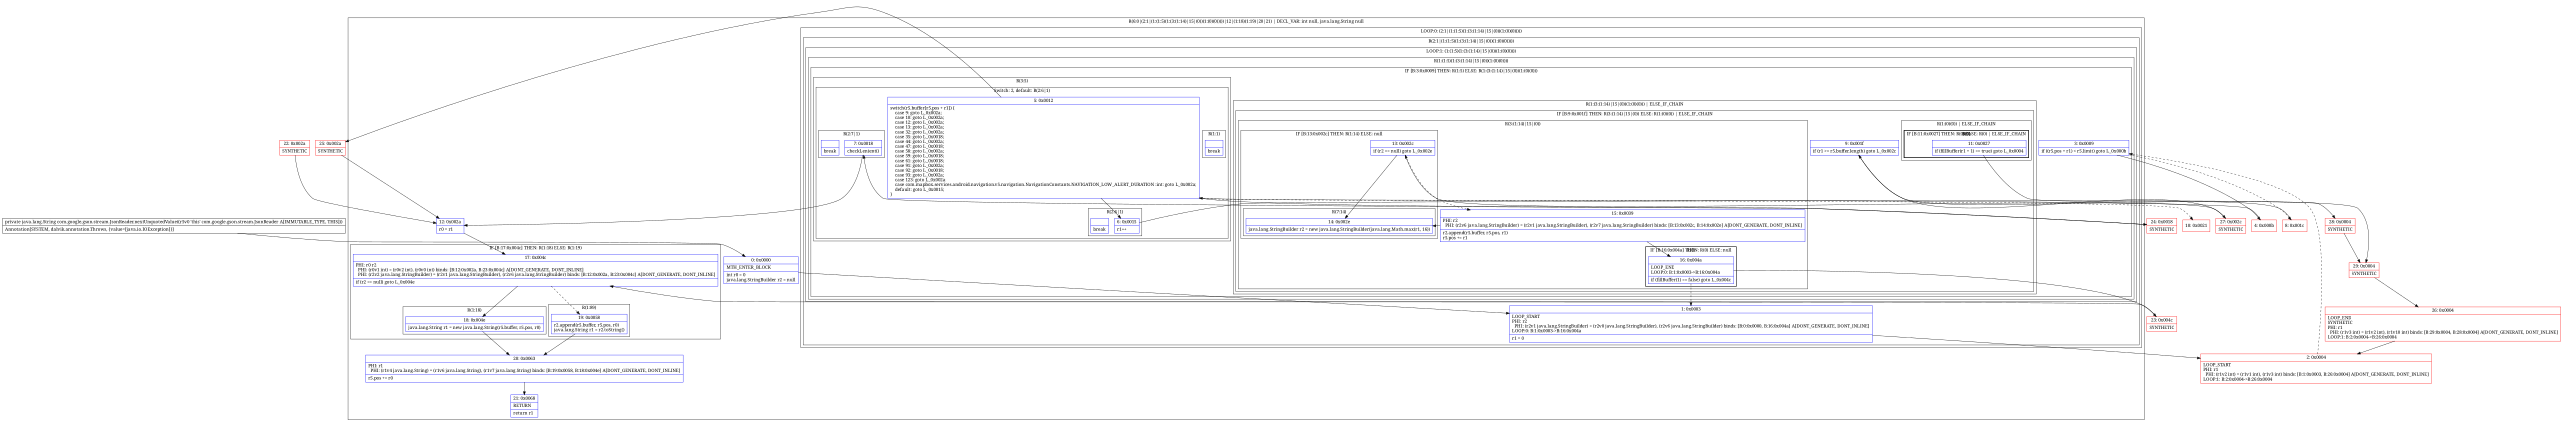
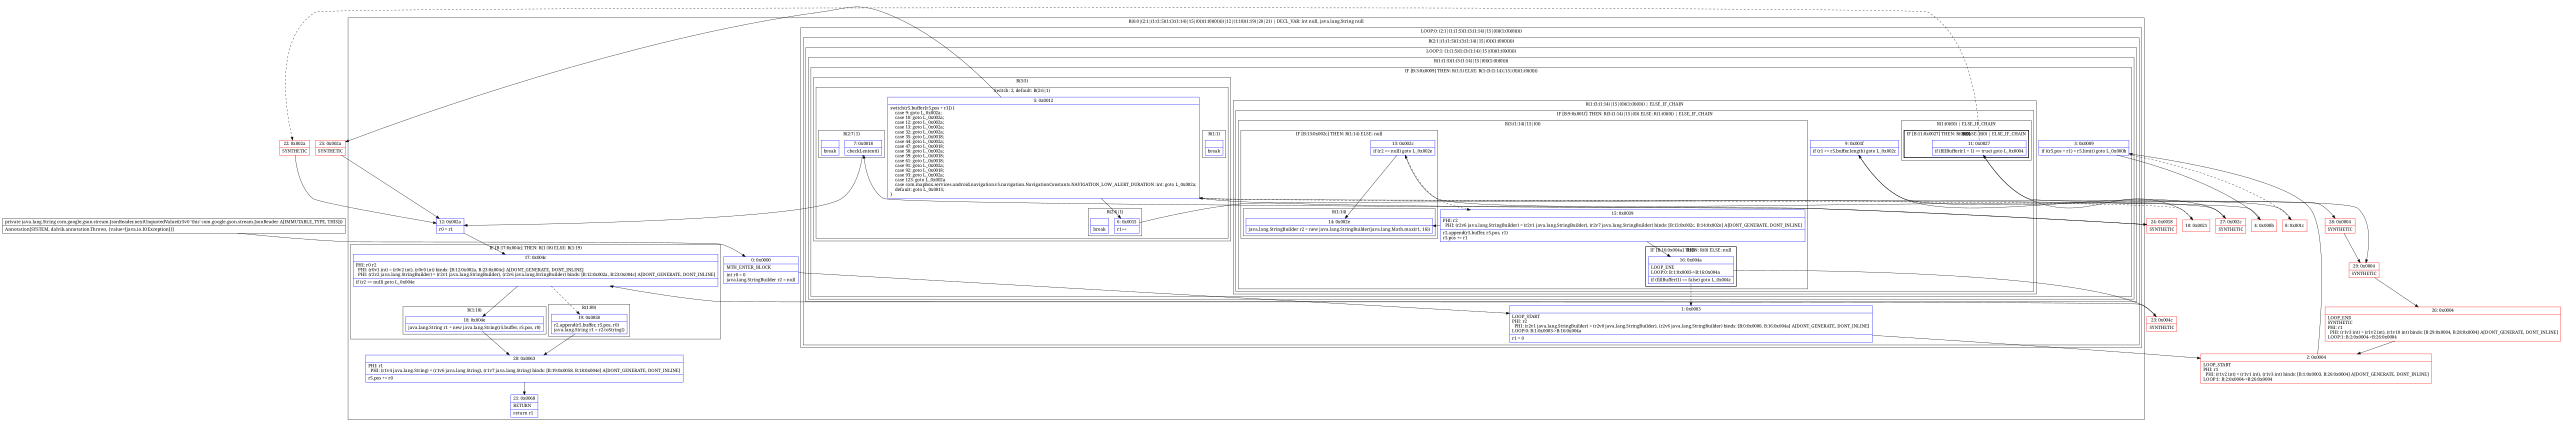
edge "11: 0x0027" -> "22: 0x002a": added
edge "2: 0x0004" -> "3: 0x0009": style dashed -> solid
edge "10: 0x0021" -> "11: 0x0027": added
cluster "R(7:14)": label "R(7:14)" -> "R(1:14)"
